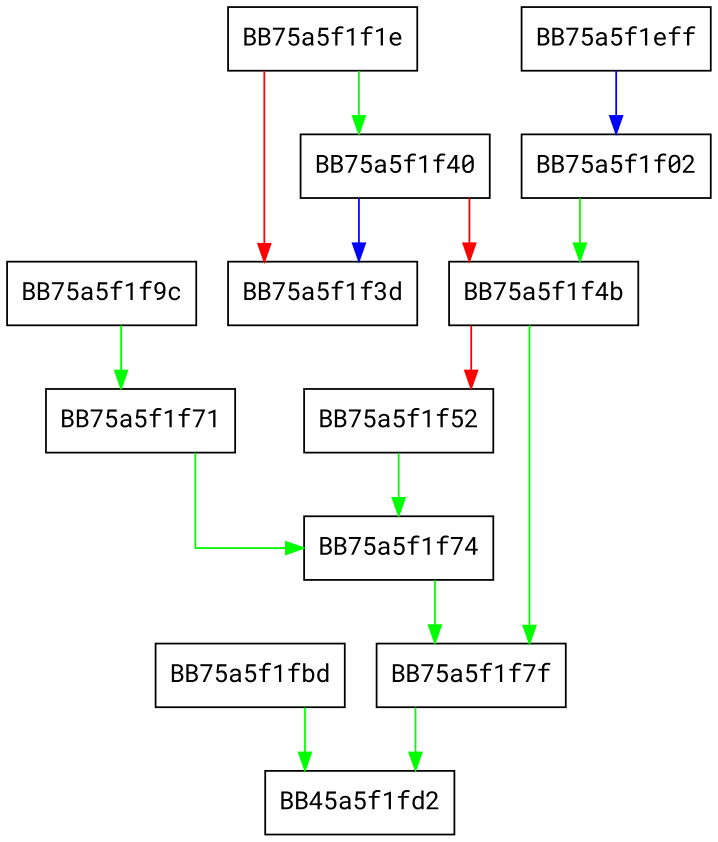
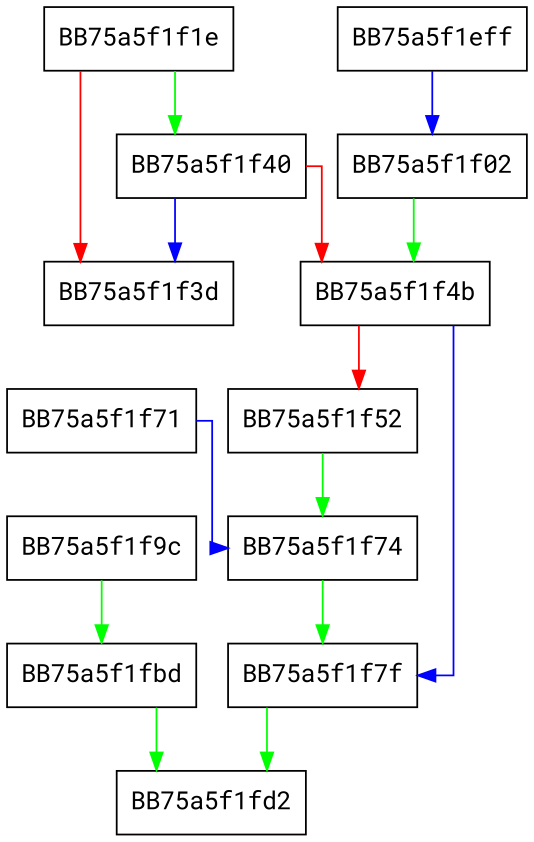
edge "BB75a5f1f9c" -> "BB75a5f1f71": now "BB75a5f1f9c" -> "BB75a5f1fbd"
edge "BB75a5f1f4b" -> "BB75a5f1f7f": color green -> blue
edge "BB75a5f1f71" -> "BB75a5f1f74": color green -> blue
node "BB45a5f1fd2": label "BB45a5f1fd2" -> "BB75a5f1fd2"
